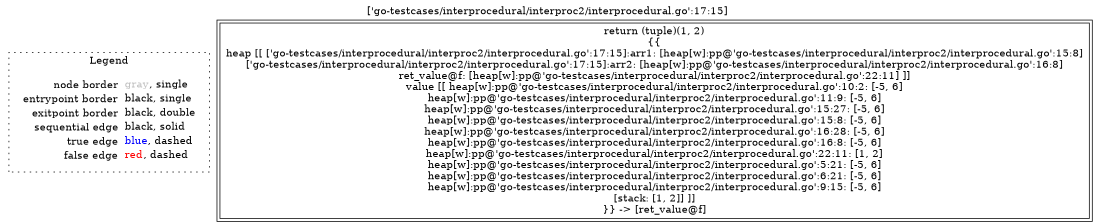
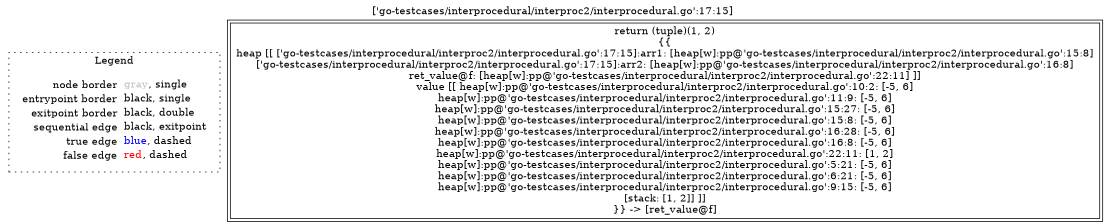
node "node border": text ", solid" -> ", exitpoint"
